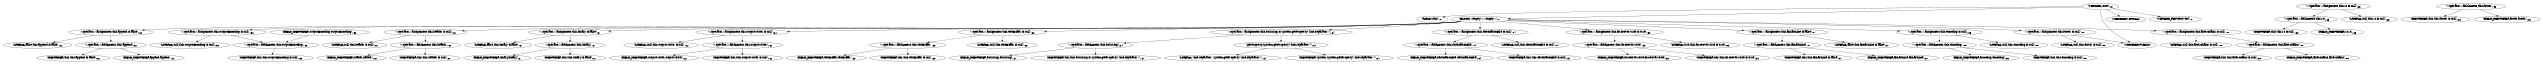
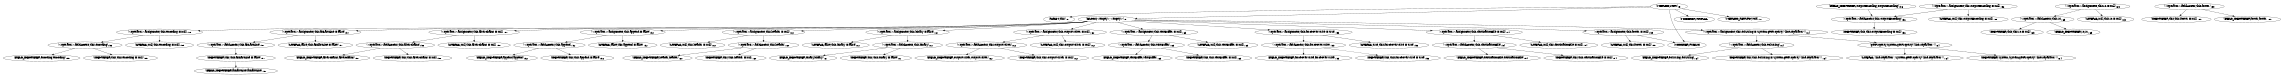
edge "(BLOCK,<empty>,<empty>)" -> "(<operator>.assignment,this.outputEncoding = null)": removed
edge "(<operator>.fieldAccess,this.fixLastLine)" -> "(FIELD_IDENTIFIER,fixLastLine,fixLastLine)": now "(IDENTIFIER,this,this.fixLastLine = false)" -> "(FIELD_IDENTIFIER,fixLastLine,fixLastLine)"
